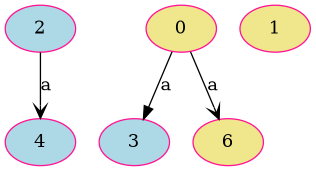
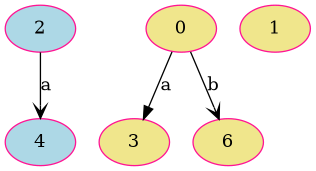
edge "0" -> "6": label "a" -> "b"
node "3": fillcolor lightblue -> khaki
